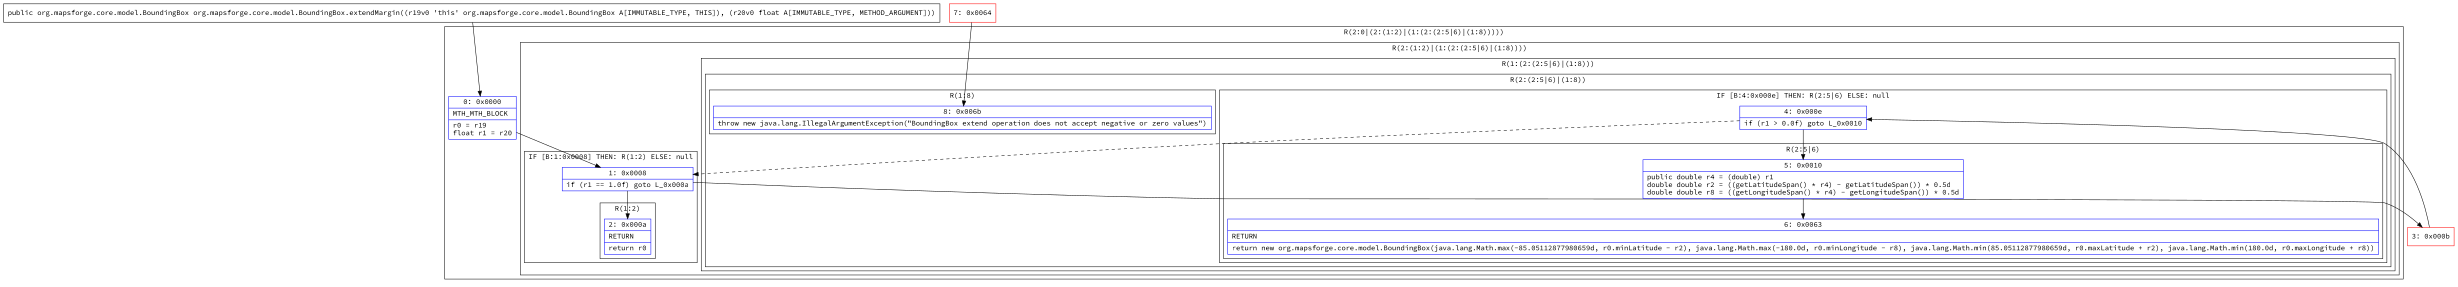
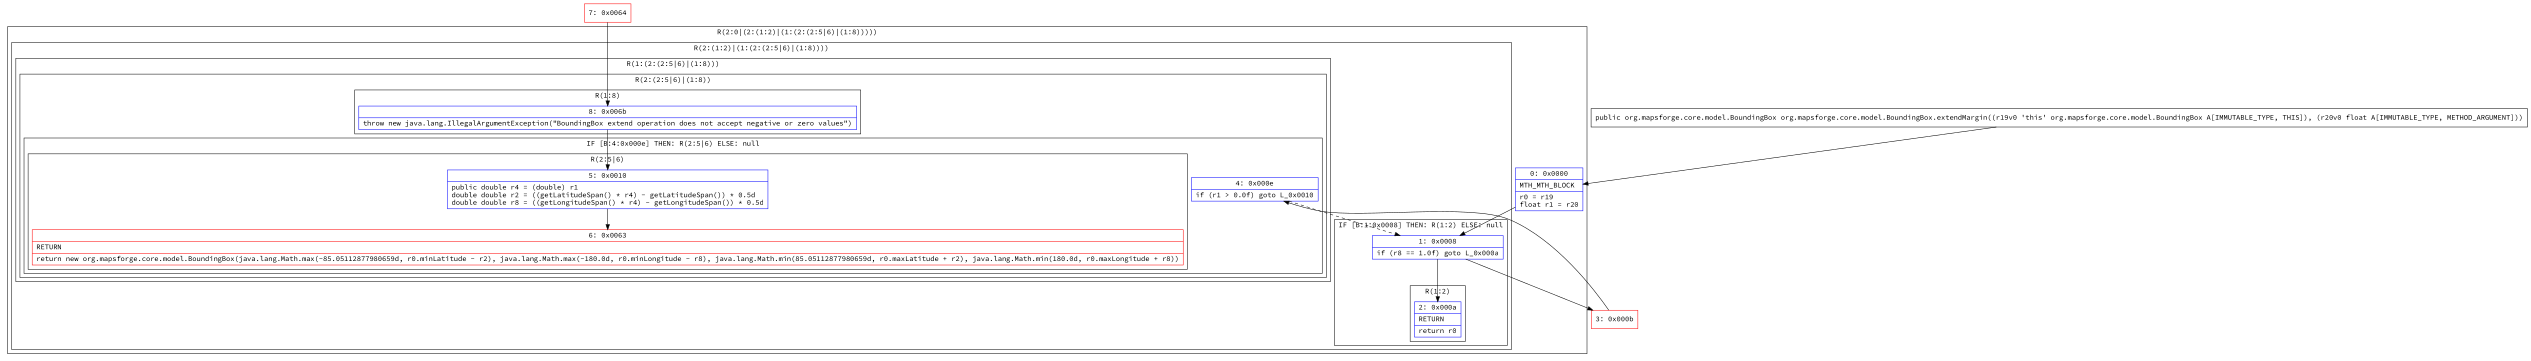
edge "4: 0x000e" -> "5: 0x0010": now "8: 0x006b" -> "5: 0x0010"
node "1: 0x0008": text "if (r1 == 1.0f) goto L_0x000a" -> "if (r8 == 1.0f) goto L_0x000a"
node "6: 0x0063": color blue -> red
